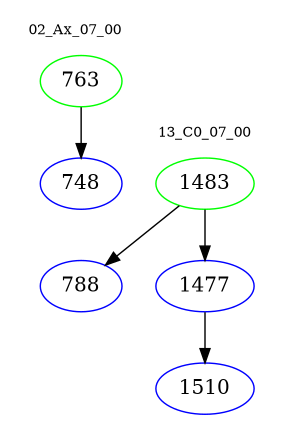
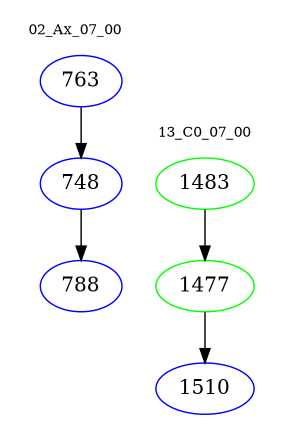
node "763": color green -> blue
edge "1483" -> "788": now "748" -> "788"
node "1477": color blue -> green
